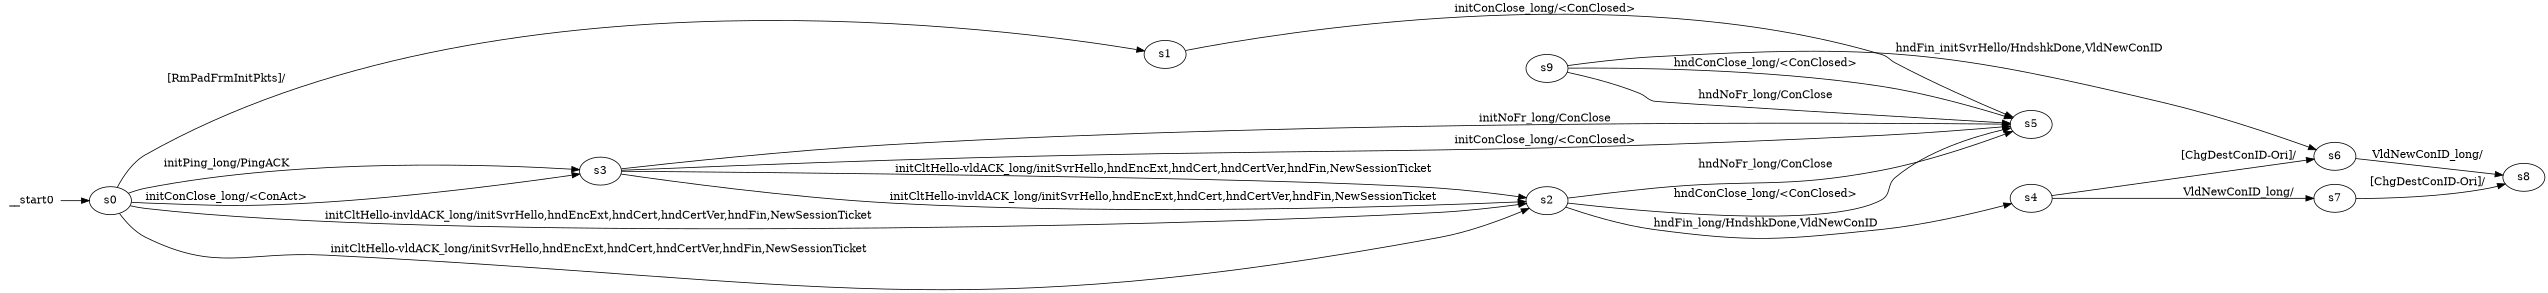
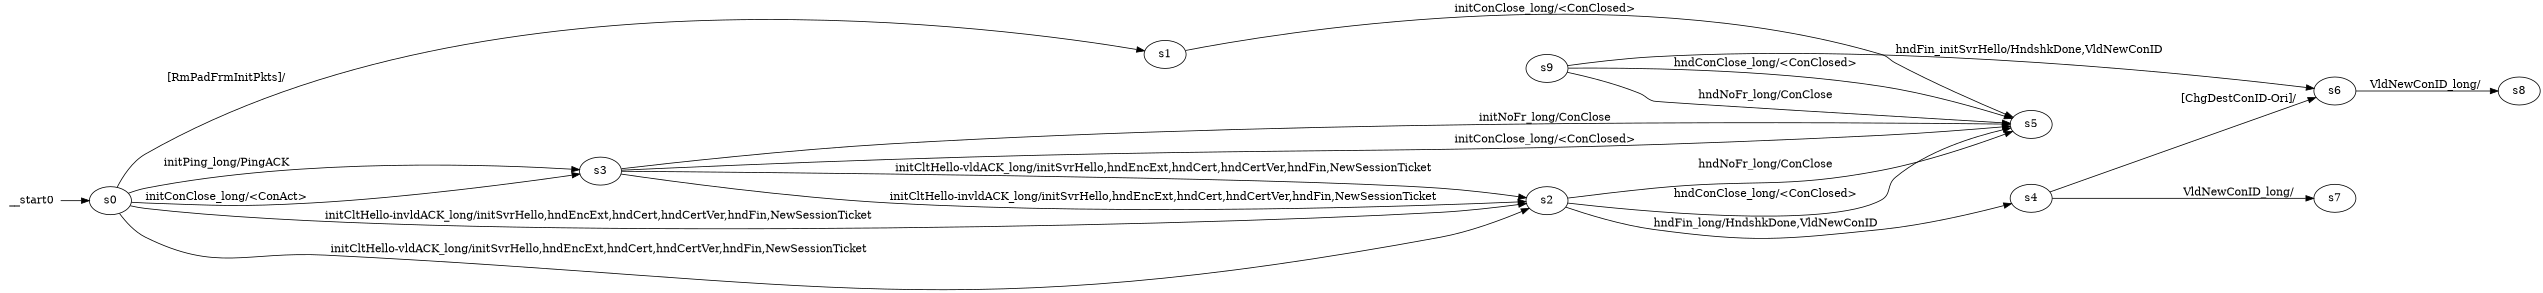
edge "s7" -> "s8": removed, label "[ChgDestConID-Ori]/"
